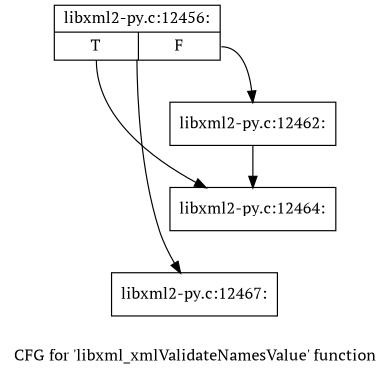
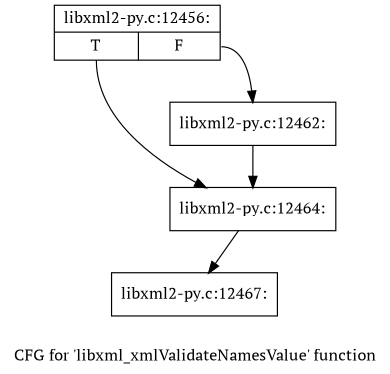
edge "libxml2-py.c:12456:" -> "libxml2-py.c:12467:": now "libxml2-py.c:12464:" -> "libxml2-py.c:12467:"
